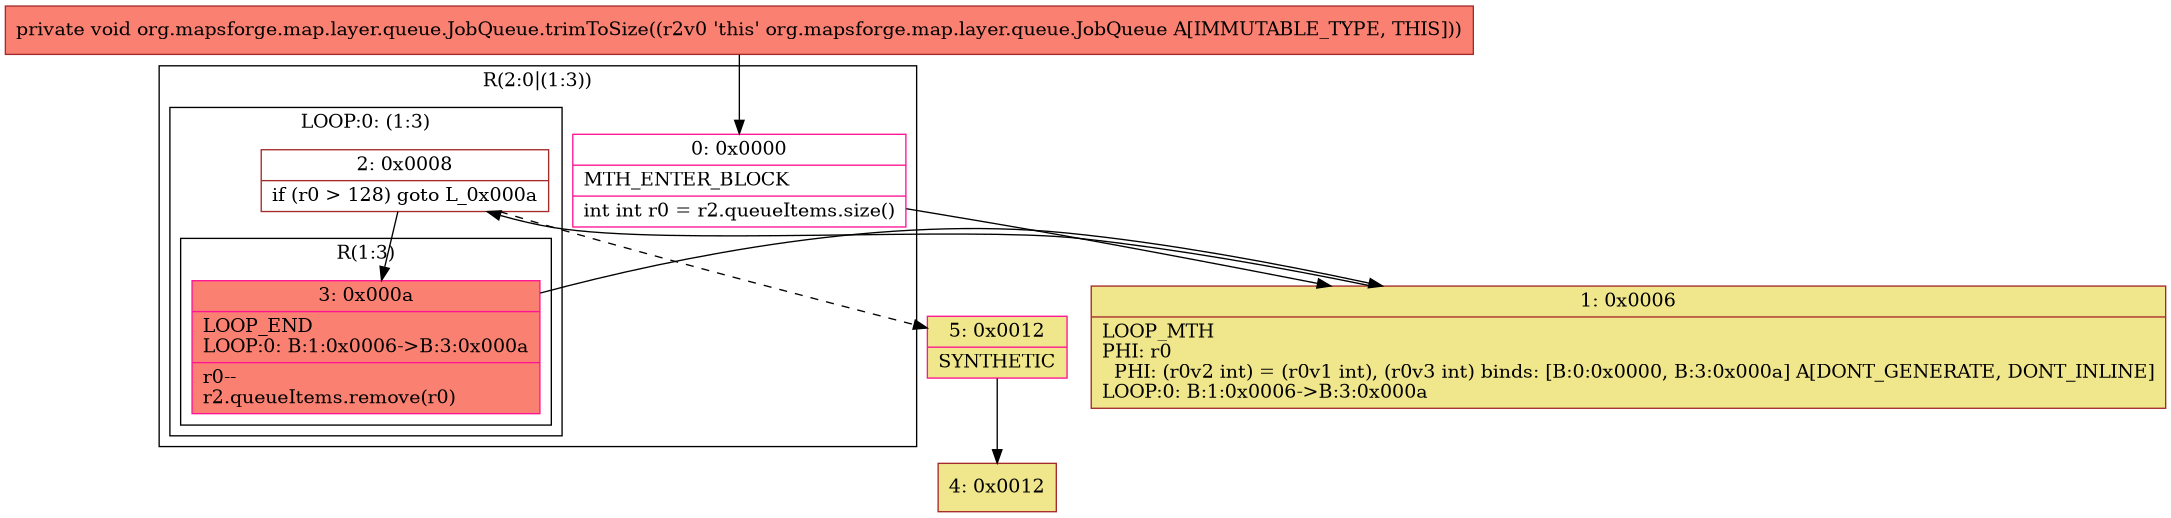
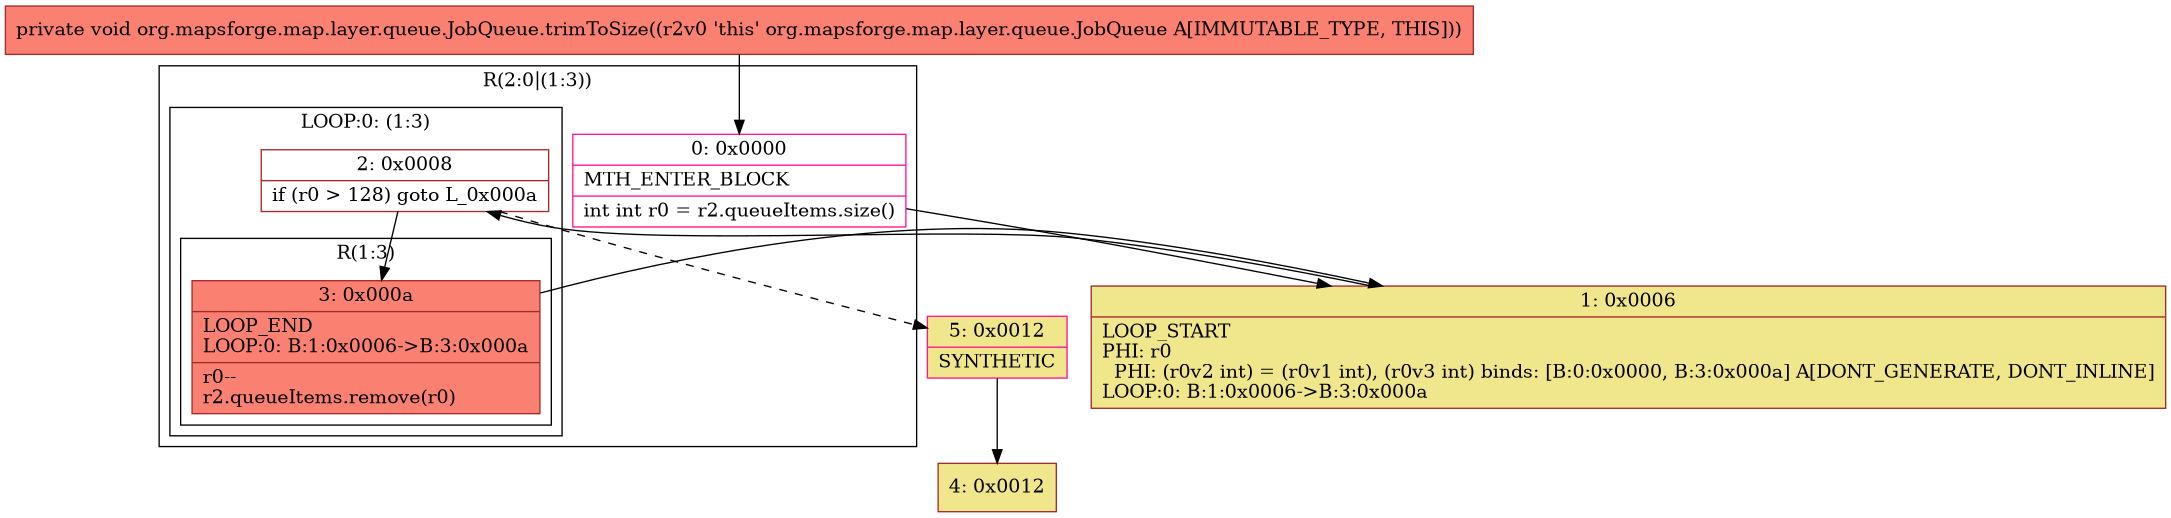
node "1: 0x0006": text "LOOP_MTH" -> "LOOP_START"
node "3: 0x000a": color deeppink -> brown
